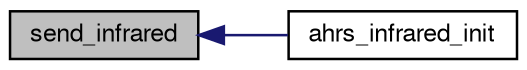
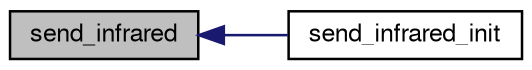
node "ahrs_infrared_init": label "ahrs_infrared_init" -> "send_infrared_init"
